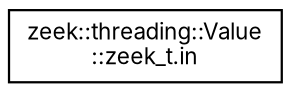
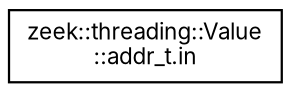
node "zeek::threading::Value ::zeek_t.in": label "zeek::threading::Value ::zeek_t.in" -> "zeek::threading::Value ::addr_t.in"
